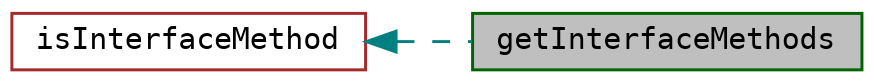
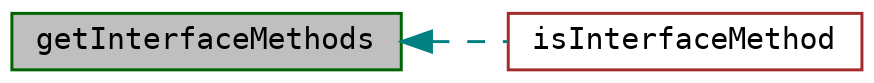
edge "getInterfaceMethods" -> "isInterfaceMethod": reversed
